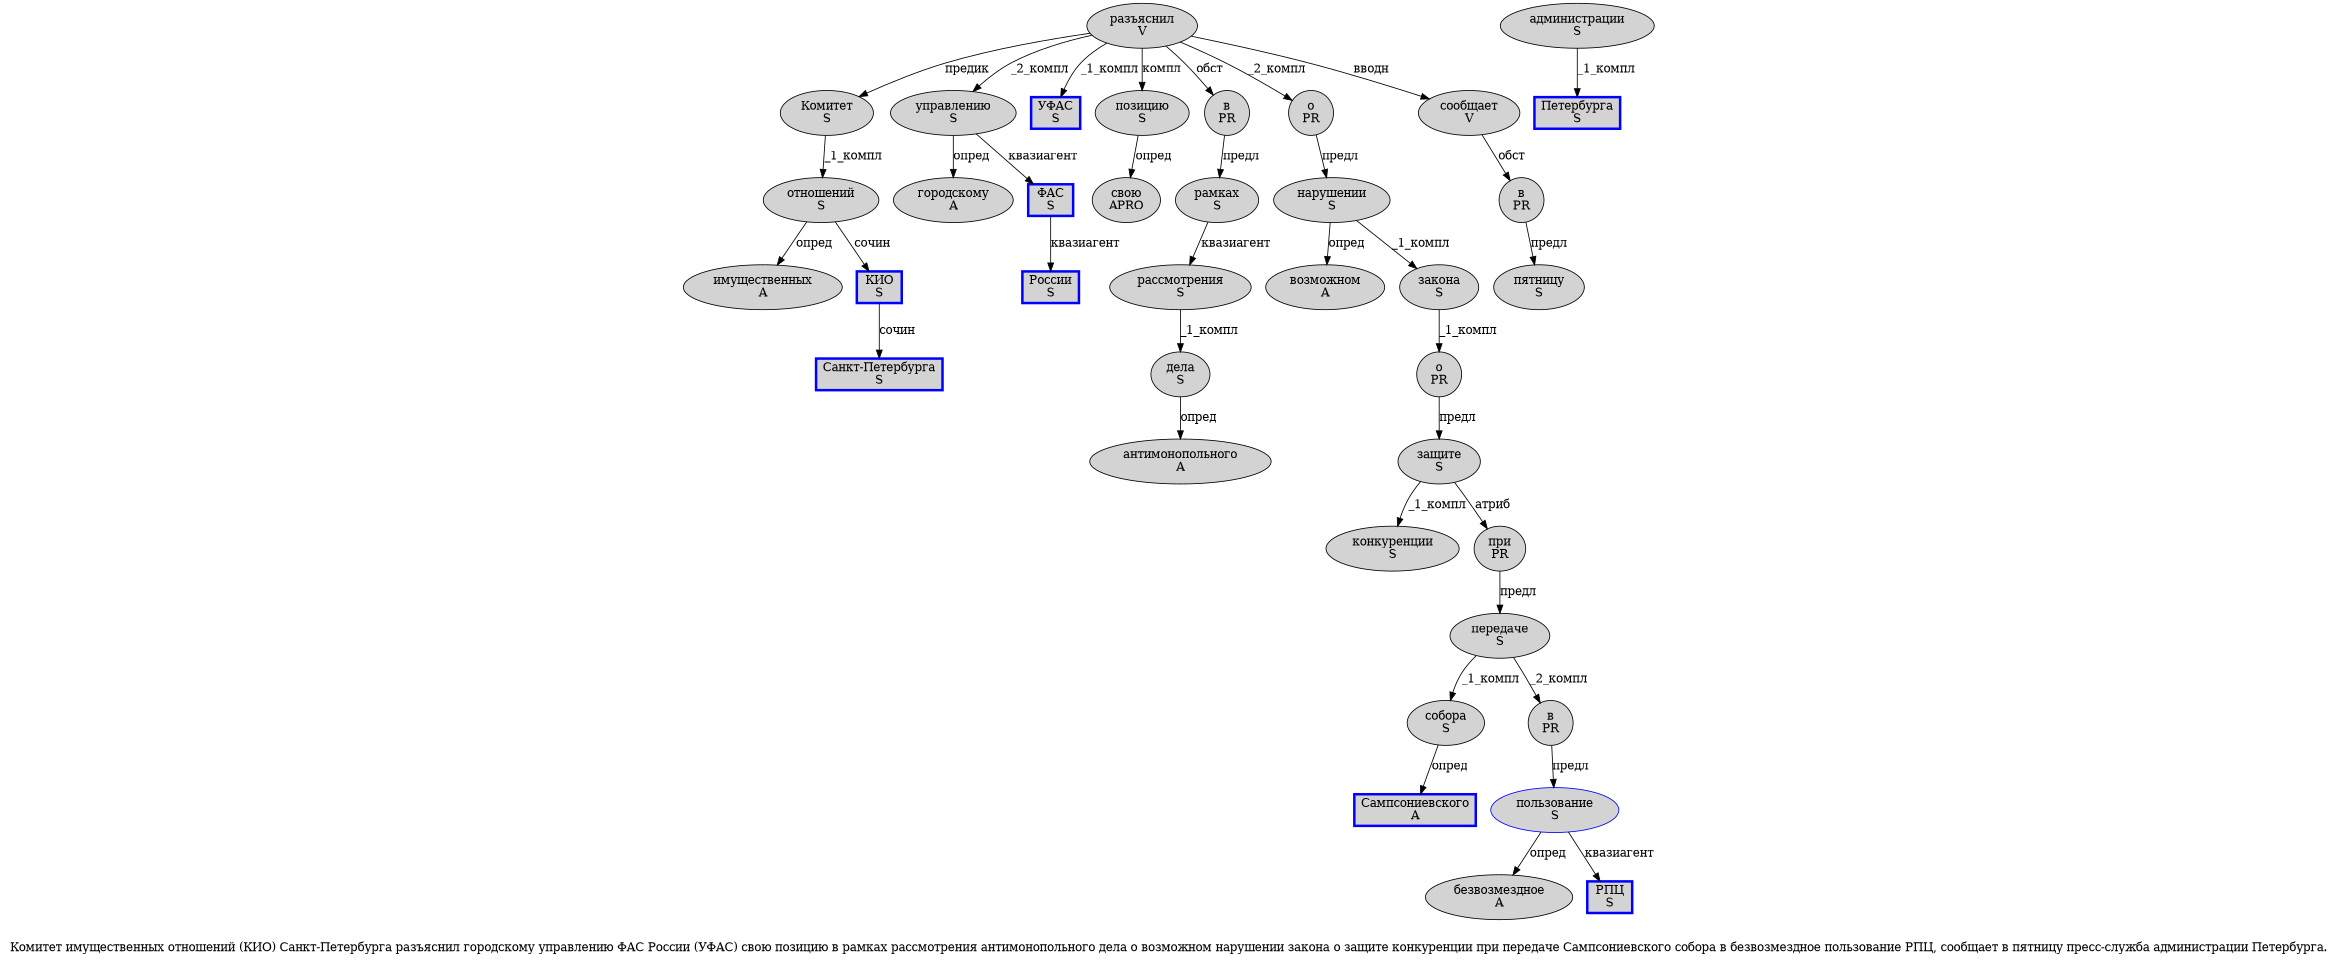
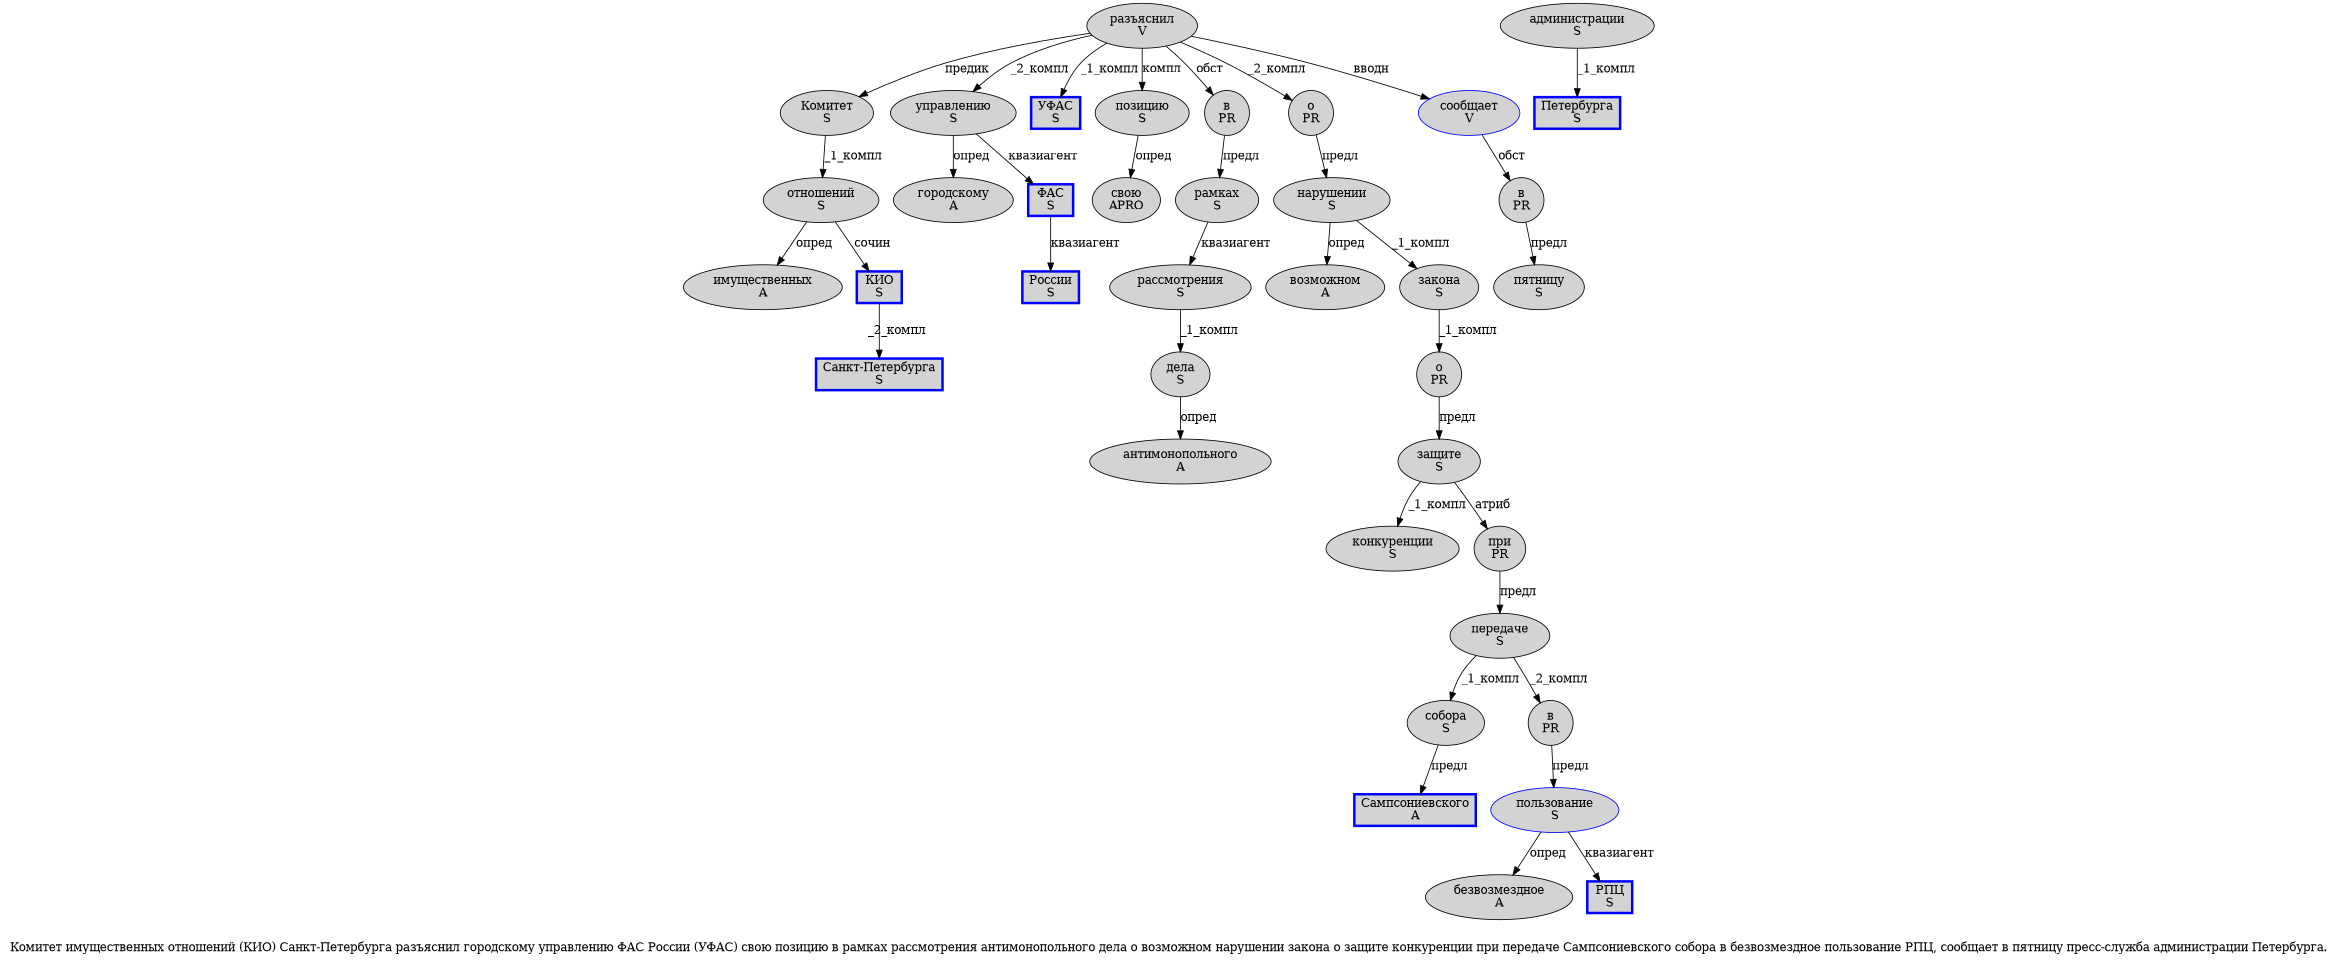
node "сообщает V": color black -> blue
edge "КИО S" -> "Санкт-Петербурга S": label "сочин" -> "_2_компл"
edge "собора S" -> "Сампсониевского A": label "опред" -> "предл"
